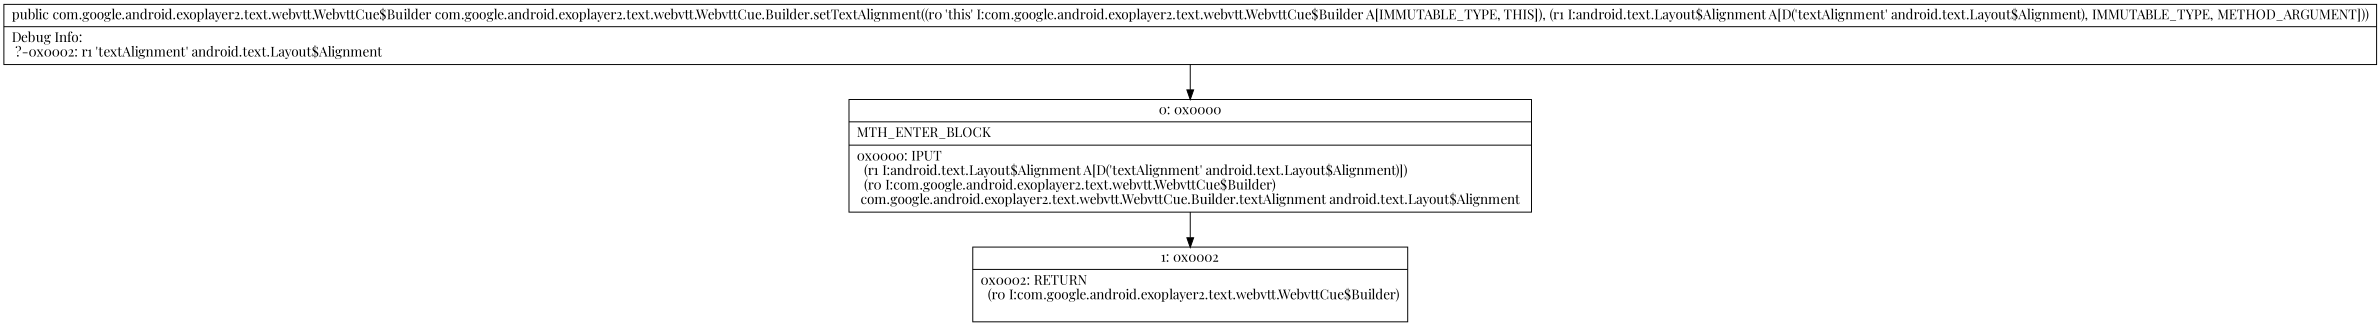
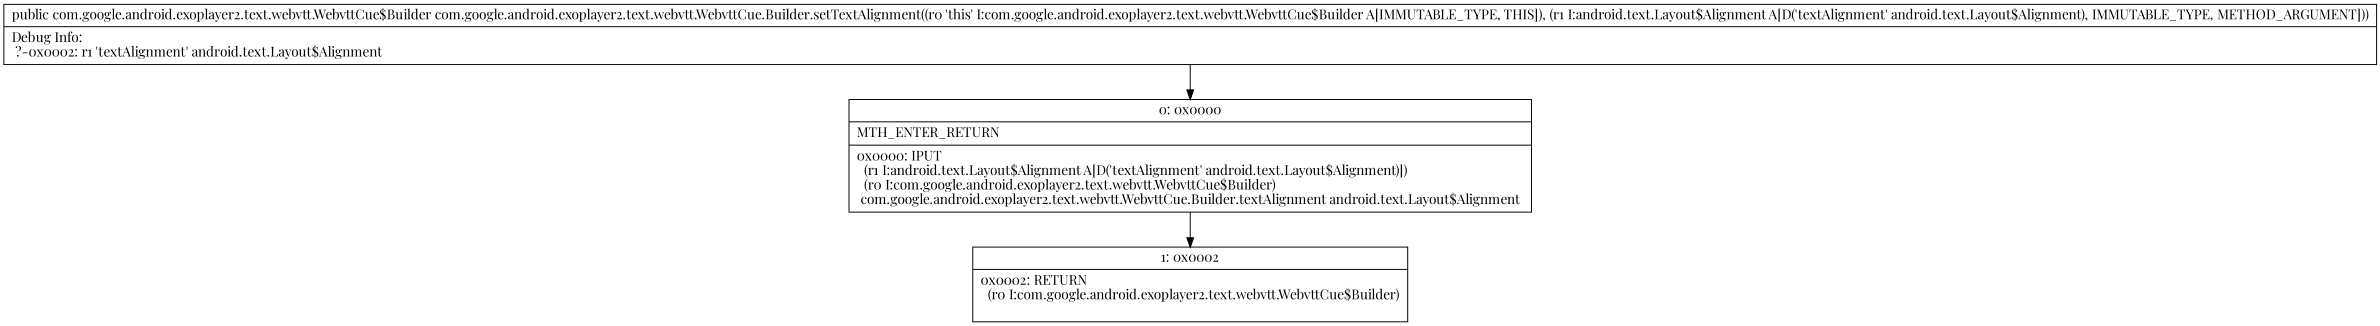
node "0: 0x0000": text "MTH_ENTER_BLOCK" -> "MTH_ENTER_RETURN"
